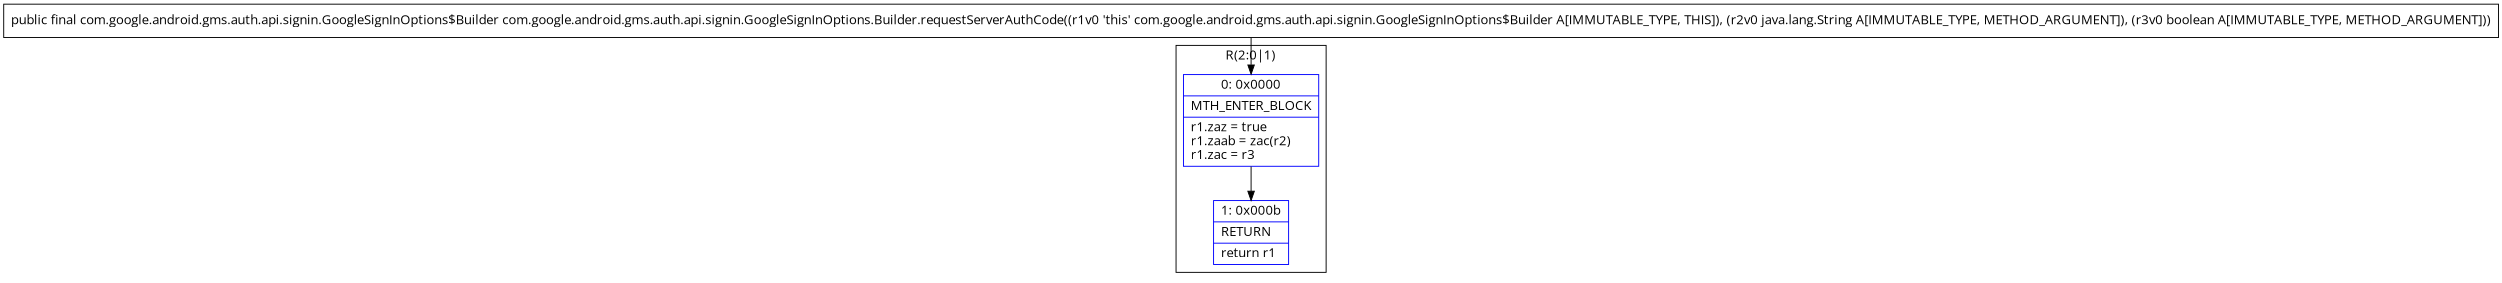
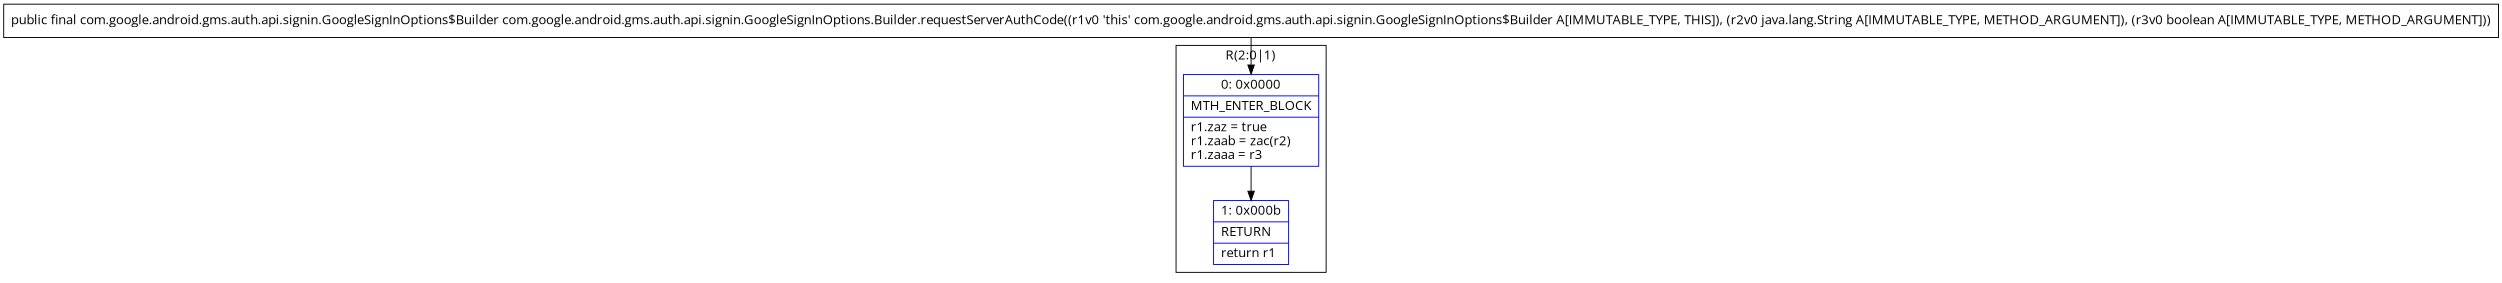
node "0: 0x0000": text "r1.zac = r3" -> "r1.zaaa = r3"
